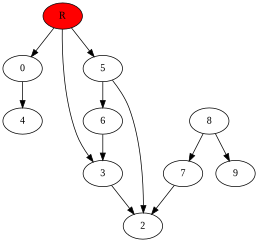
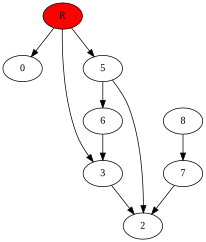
node "4": removed
node "9": removed
